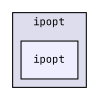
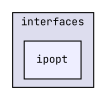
cluster "ipopt": label "ipopt" -> "interfaces"
